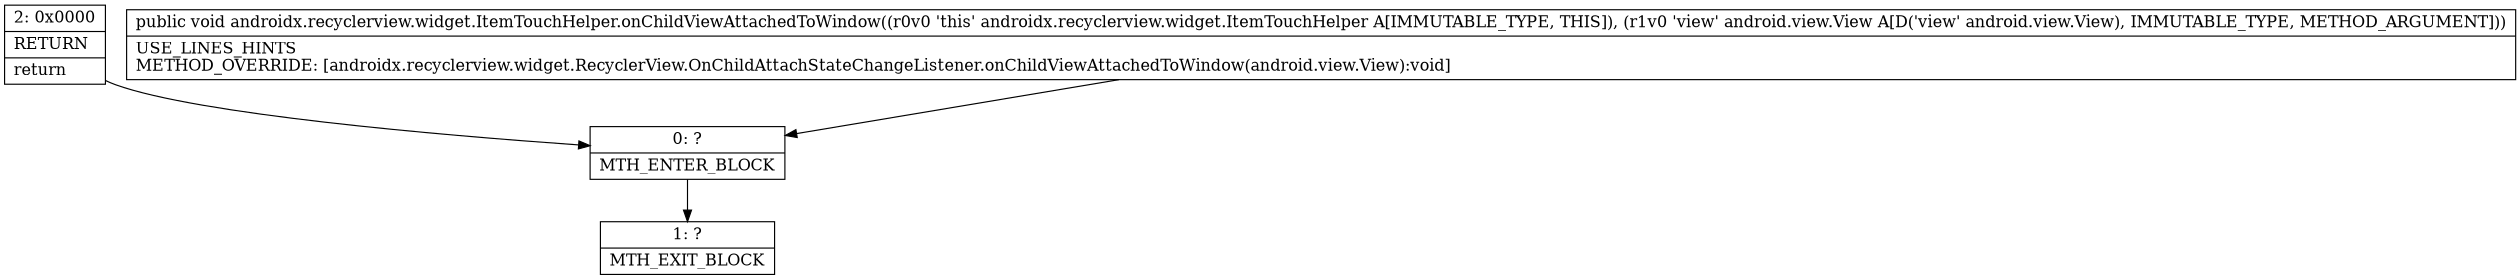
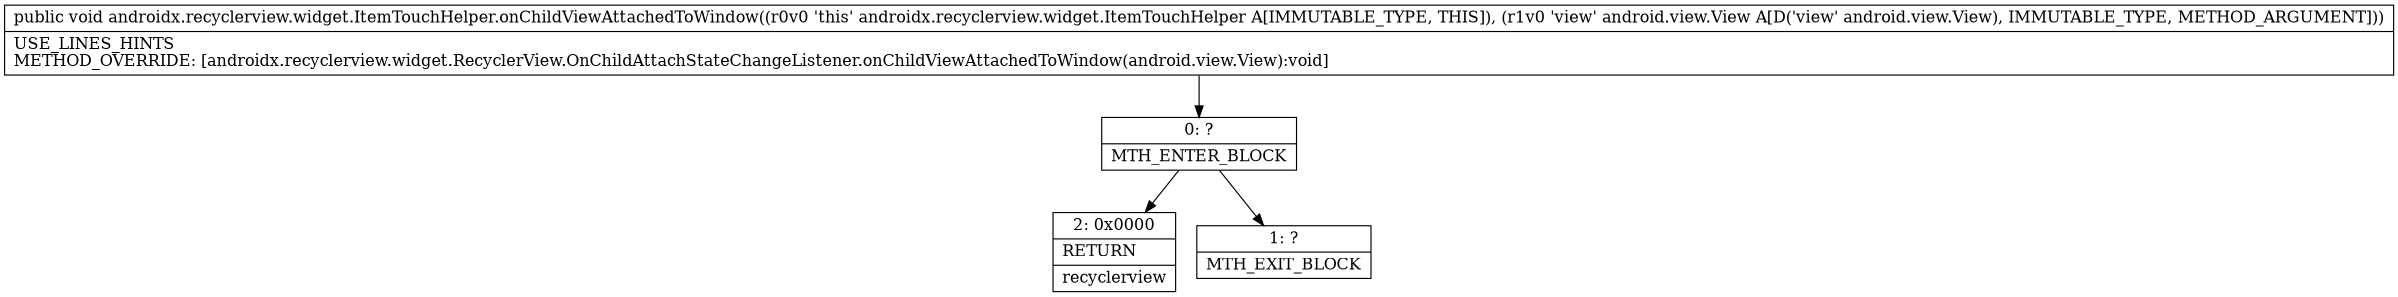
node "2: 0x0000": text "return" -> "recyclerview"
edge "2: 0x0000" -> "0: ?": reversed
